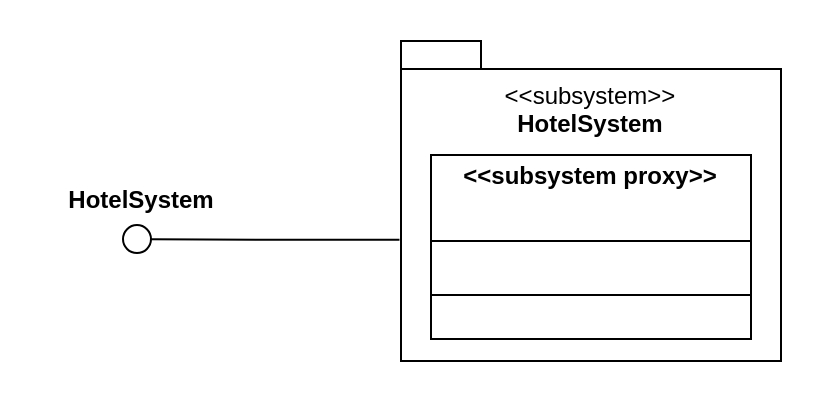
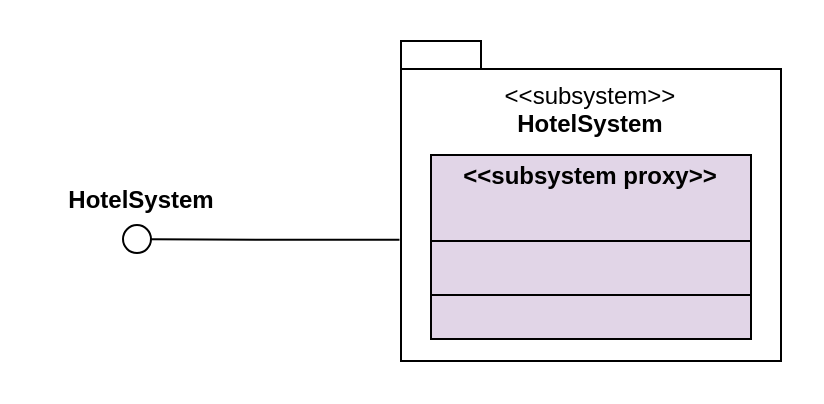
node "<<subsystem proxy>>": fillcolor #ffffff -> #e1d5e7
